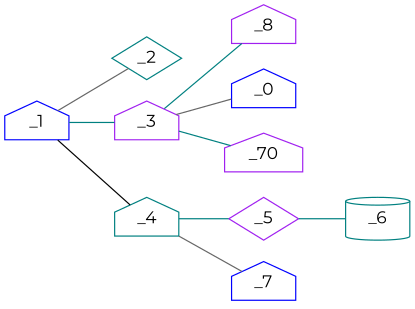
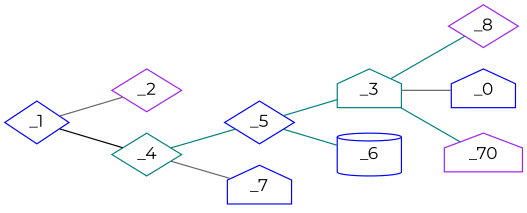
node "_8": shape house -> diamond
node "_2": color teal -> purple
node "_1": shape house -> diamond
edge "_1" -- "_3": now "_5" -- "_3"
node "_3": color purple -> teal
node "_4": shape house -> diamond
node "_5": color purple -> blue
node "_6": color teal -> blue
